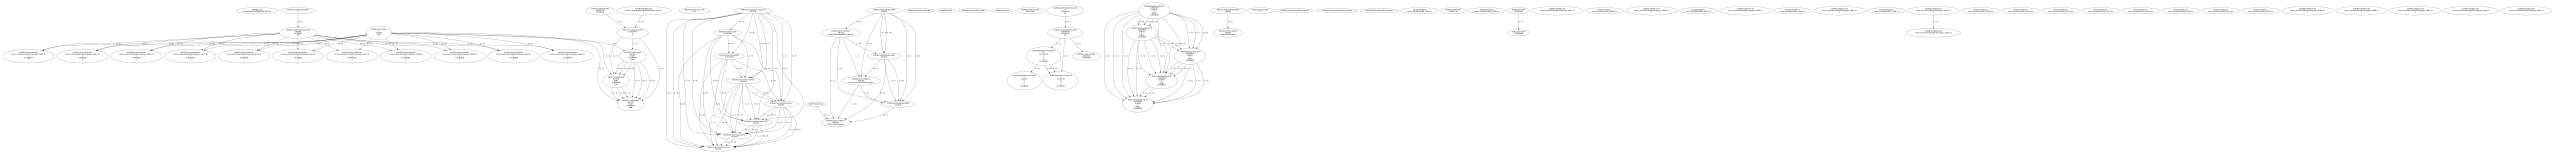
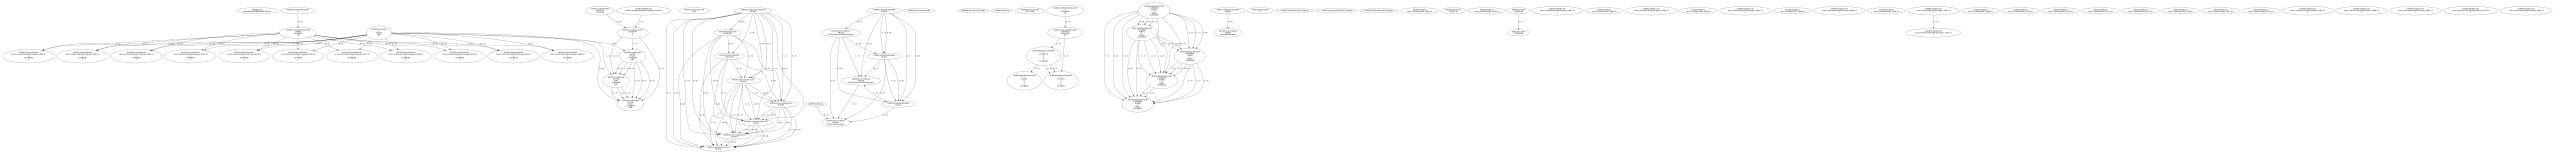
node "6844560.GetACP": removed
node "4246014.FindFirstFileW 2147406542 2147407064": removed
edge "4244050.GetProcAddress 9441320 SetThreadPreferredUILanguages" -> "4244070.GetModuleHandleW 4244120": reversed
